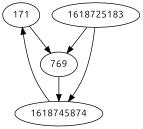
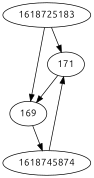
edge "1618725183" -> "1618745874": now "1618725183" -> "171"
node "769": label "769" -> "169"
